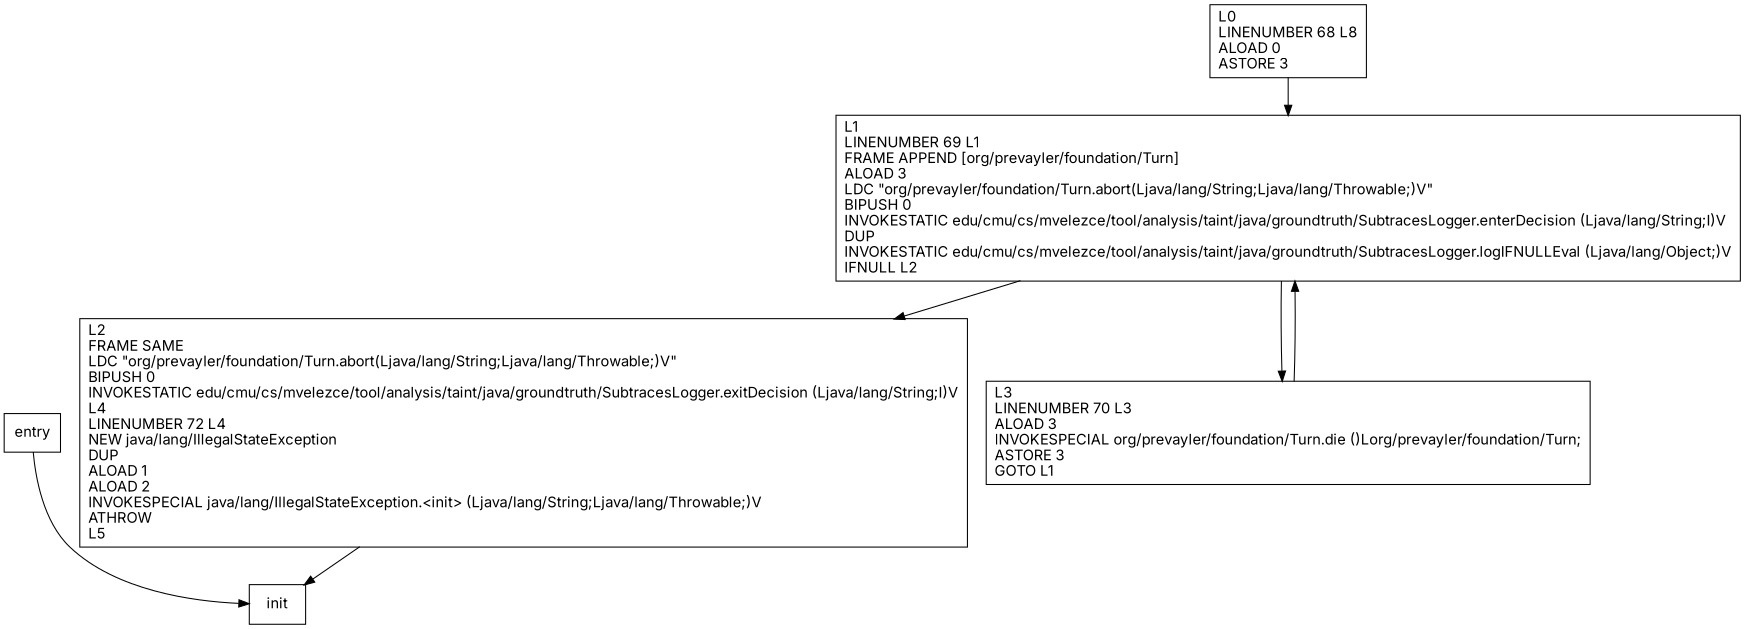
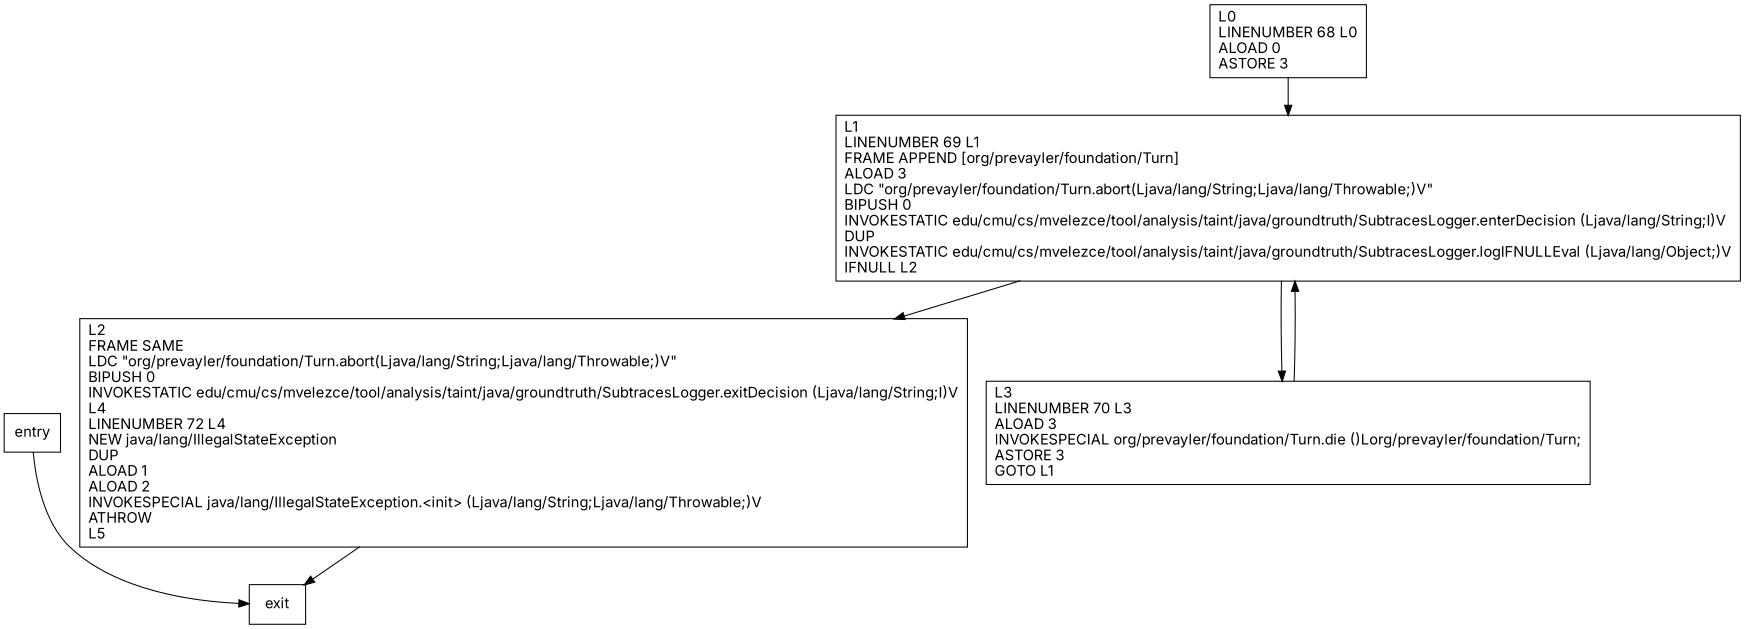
node "L0 LINENUMBER 68 L8 ALOAD 0 ASTORE 3": label "L0 LINENUMBER 68 L8 ALOAD 0 ASTORE 3" -> "L0 LINENUMBER 68 L0 ALOAD 0 ASTORE 3"
node "init": label "init" -> "exit"
